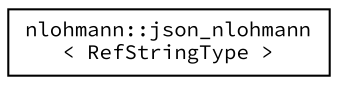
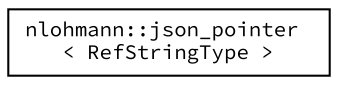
node "nlohmann::json_nlohmann < RefStringType >": label "nlohmann::json_nlohmann < RefStringType >" -> "nlohmann::json_pointer < RefStringType >"
